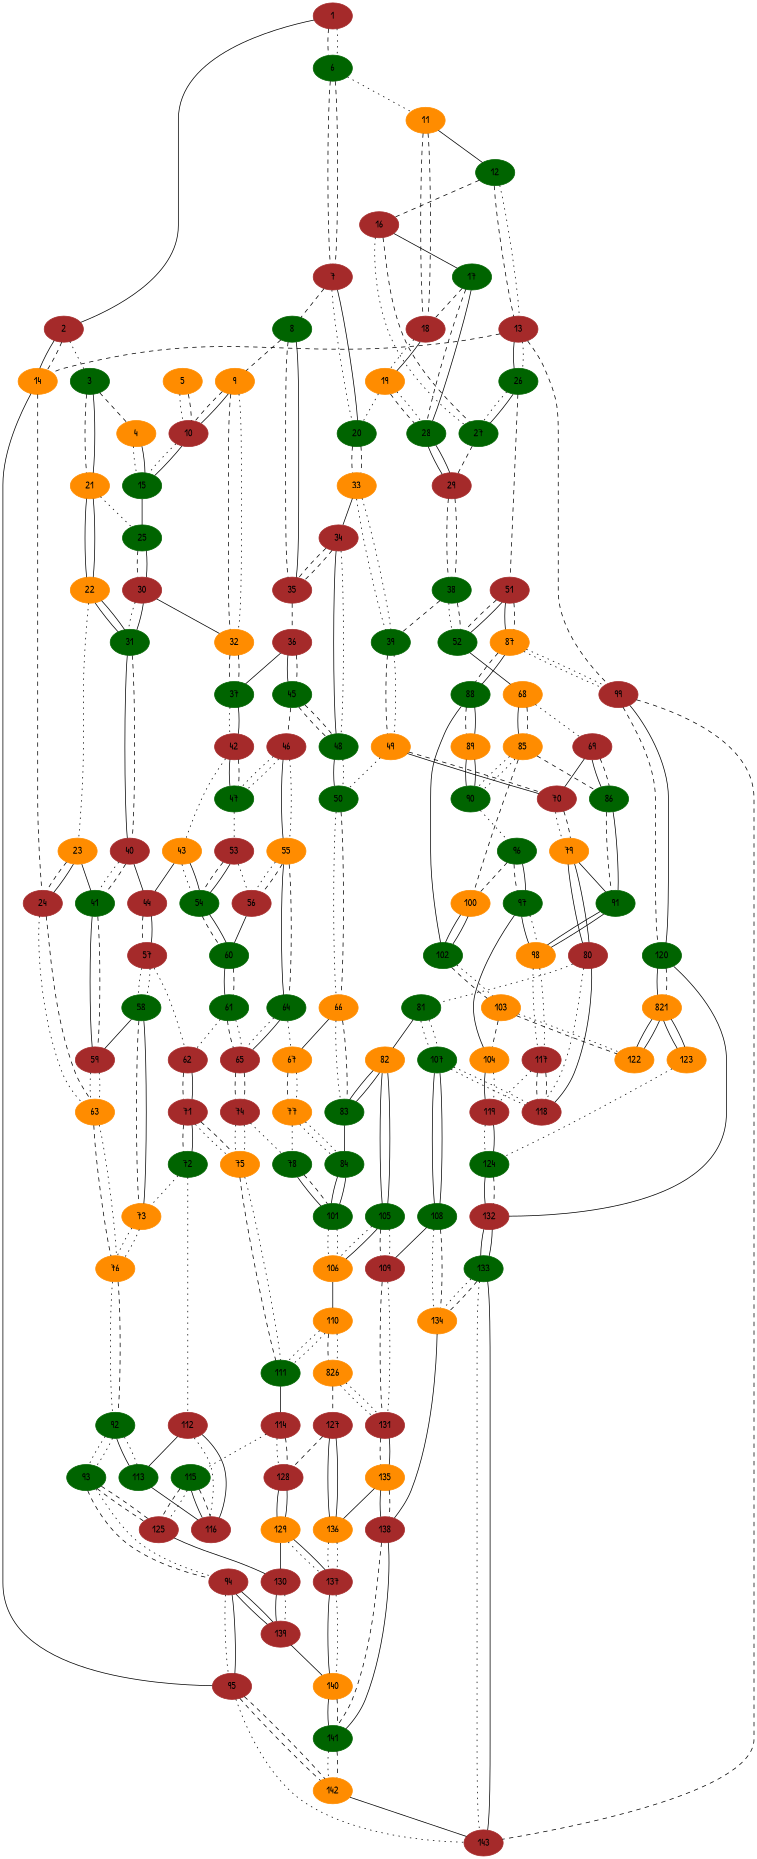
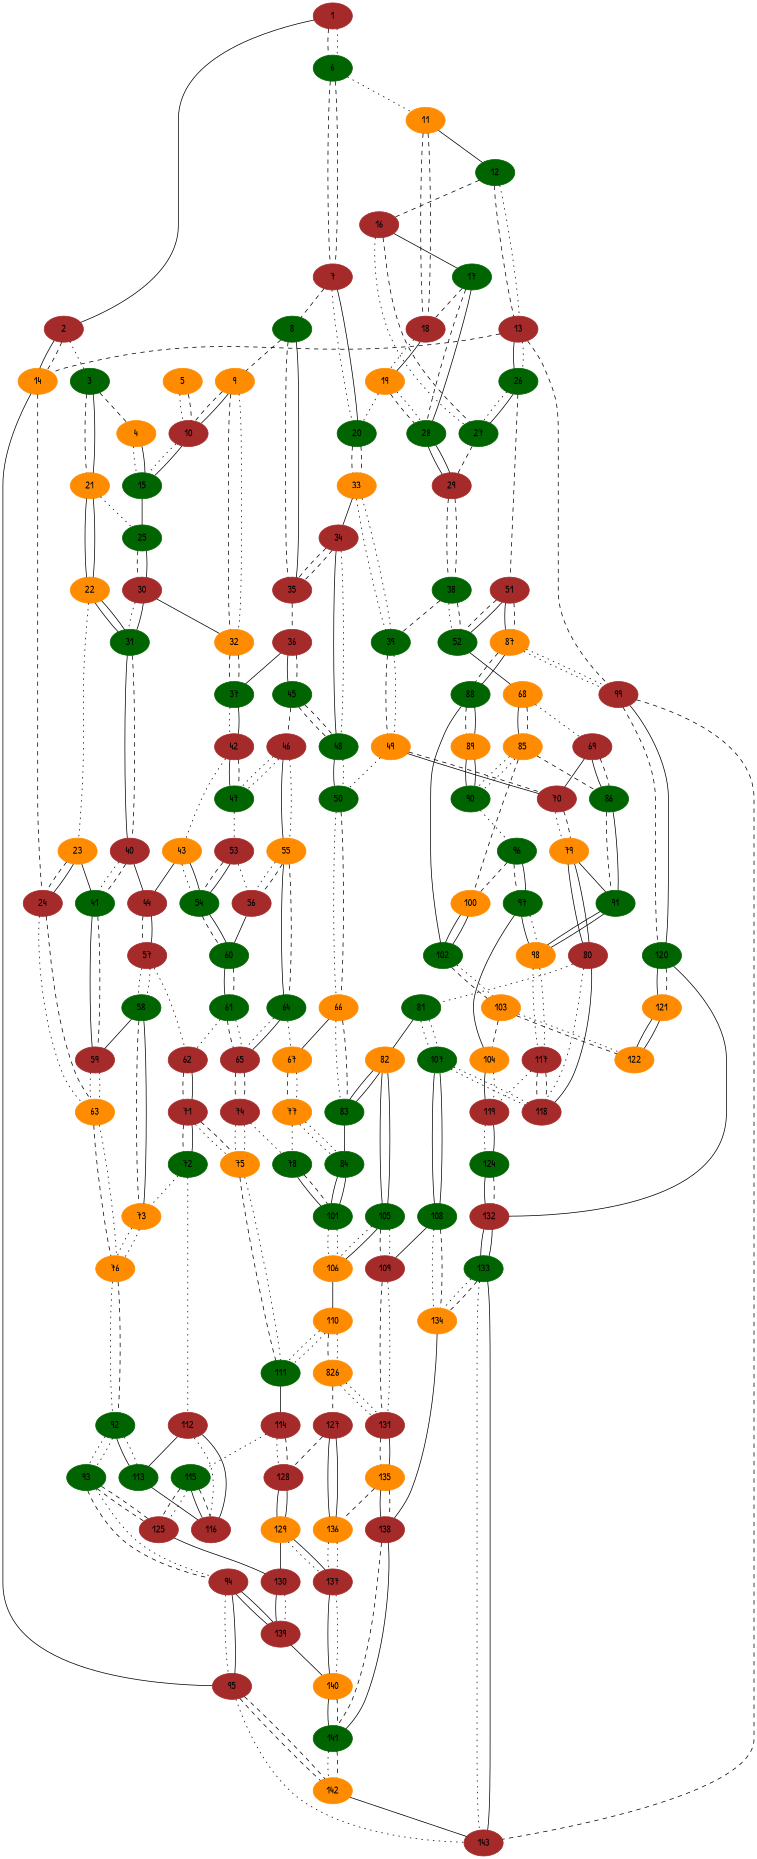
node "821": label "821" -> "121"
node "123": removed
edge "135" -- "136": style solid -> dashed
